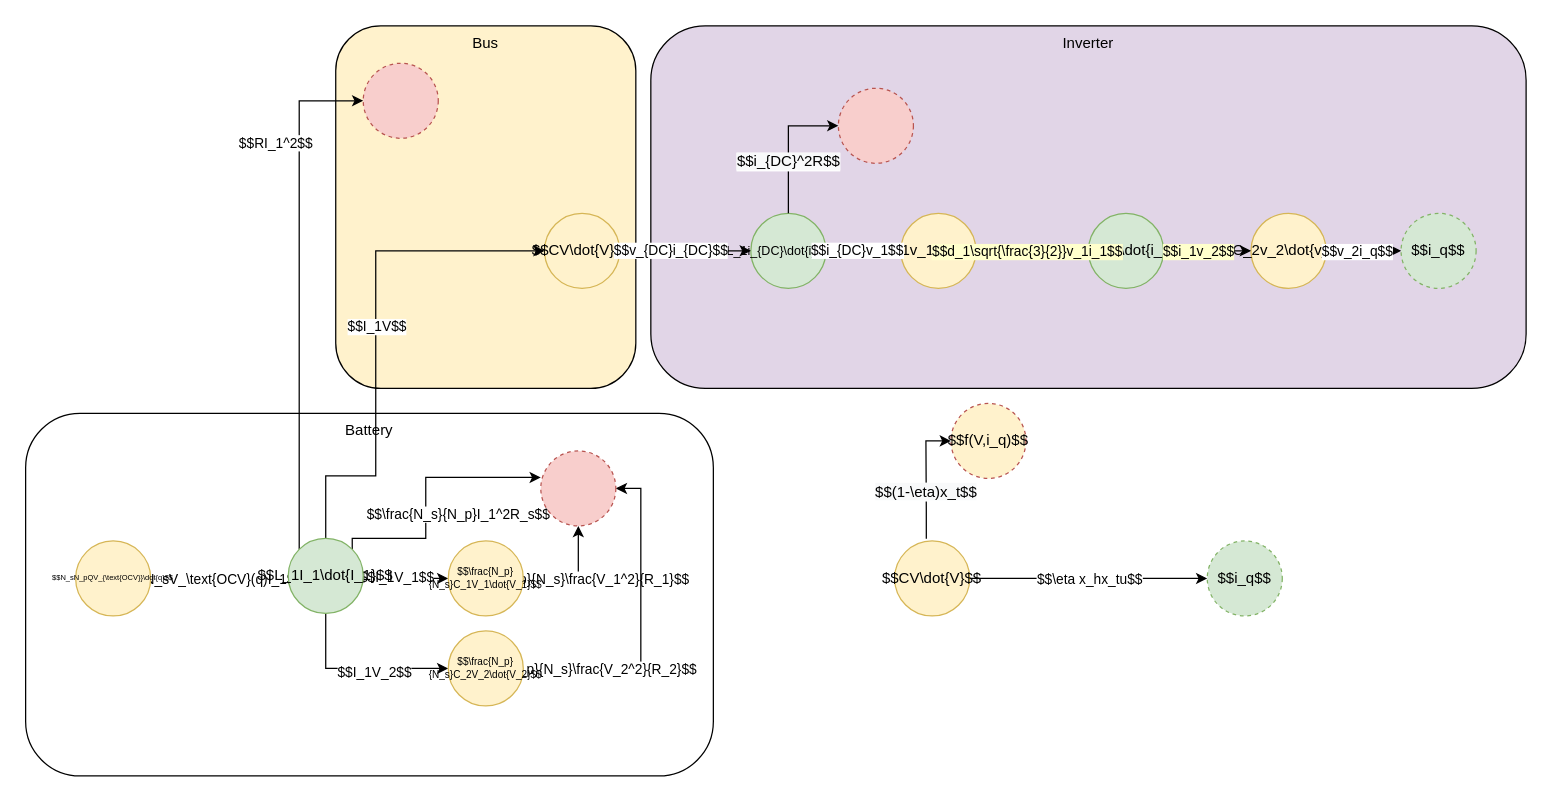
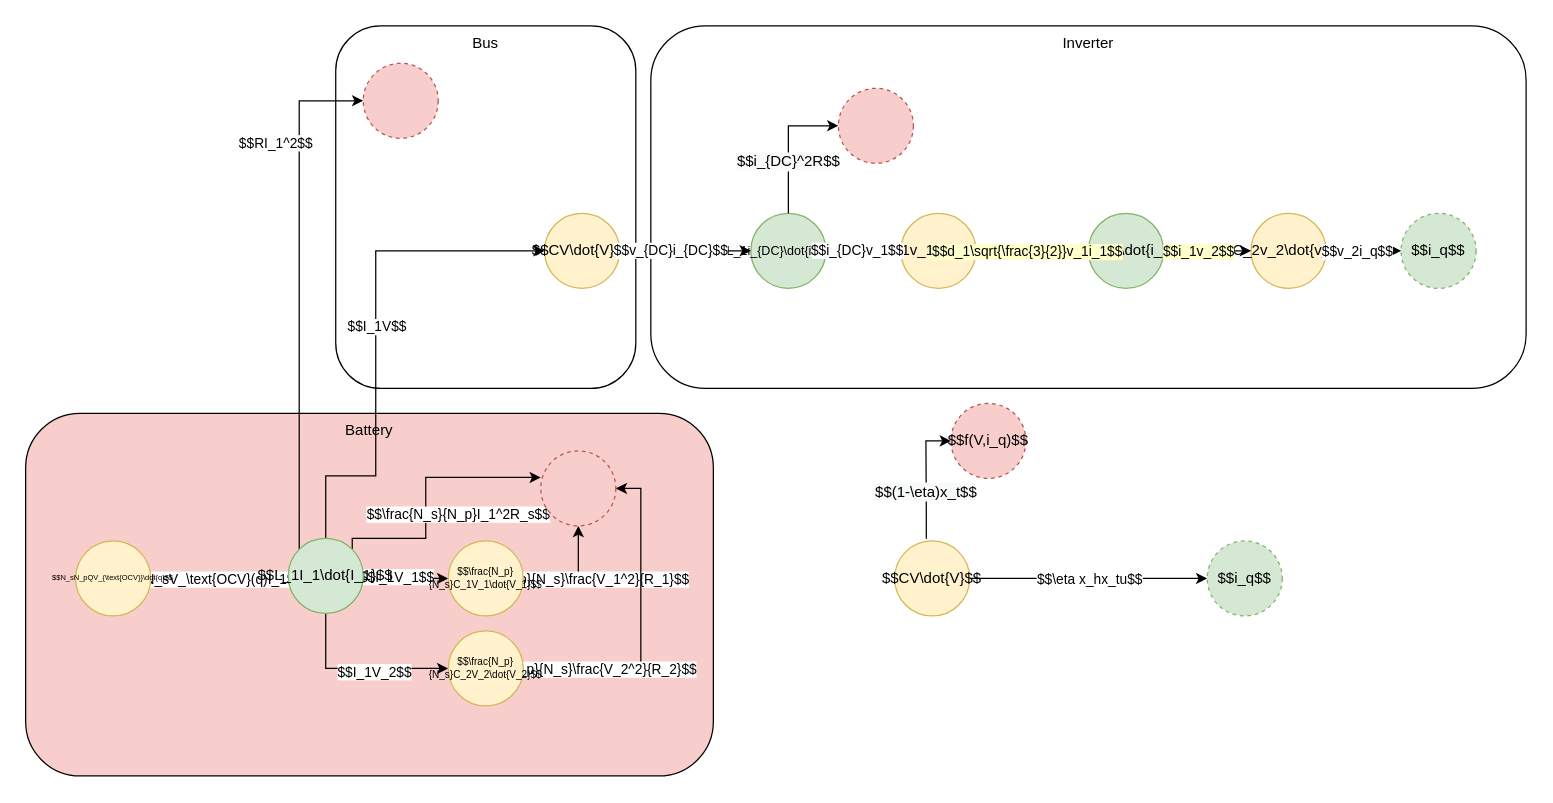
node "Bus": fillcolor #fff2cc -> #ffffff
node "Inverter": fillcolor #e1d5e7 -> #ffffff
node "$$f(V,i_q)$$": fillcolor #fff2cc -> #f8cecc
node "Battery": fillcolor #ffffff -> #f8cecc
